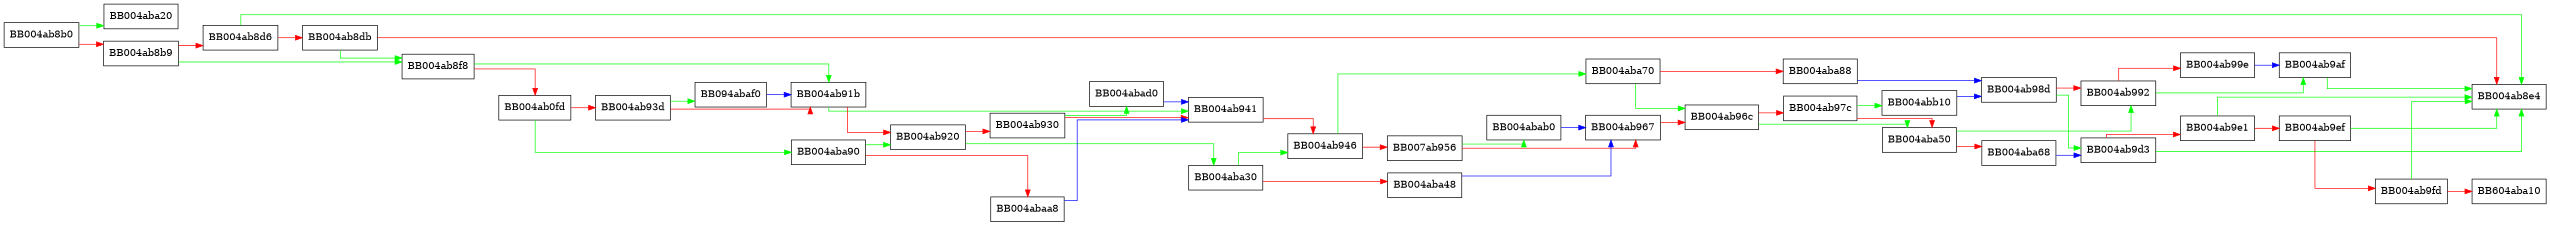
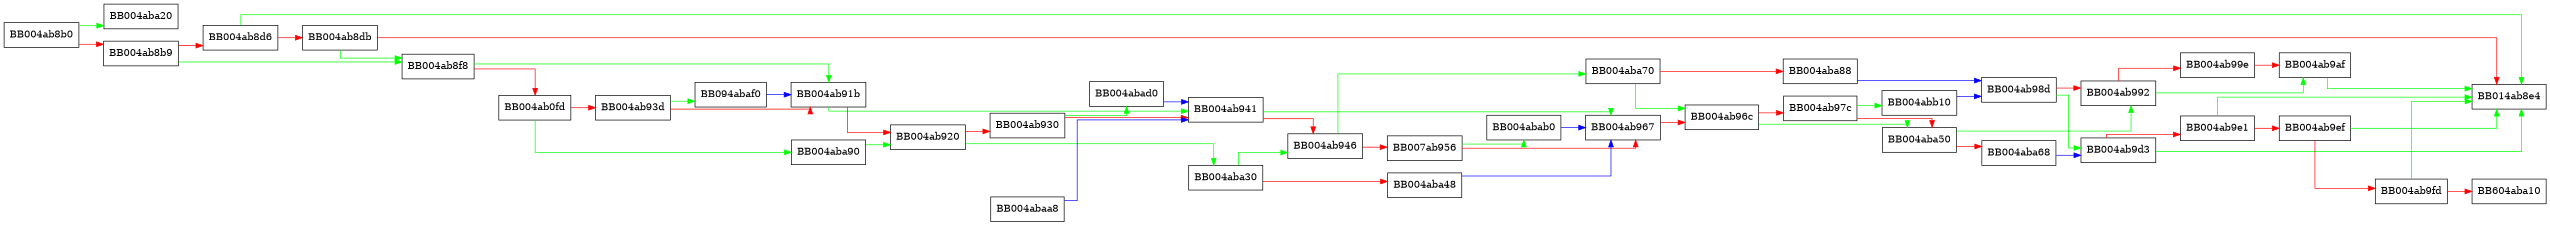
edge "BB004ab99e" -> "BB004ab9af": color blue -> red
node "BB004ab8e4": label "BB004ab8e4" -> "BB014ab8e4"
edge "BB004ab941" -> "BB004ab967": added
edge "BB004aba90" -> "BB004abaa8": removed
